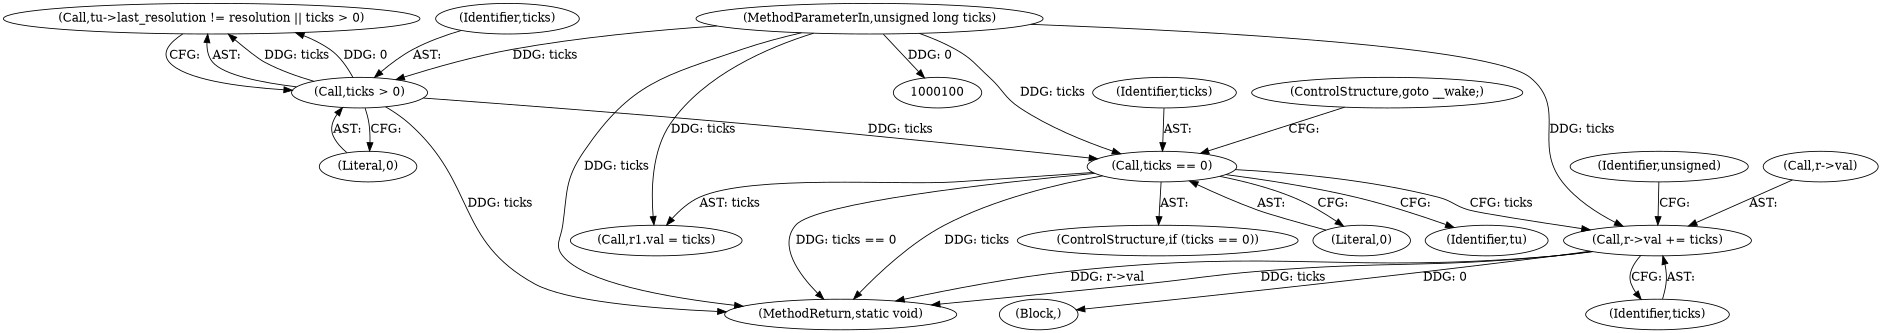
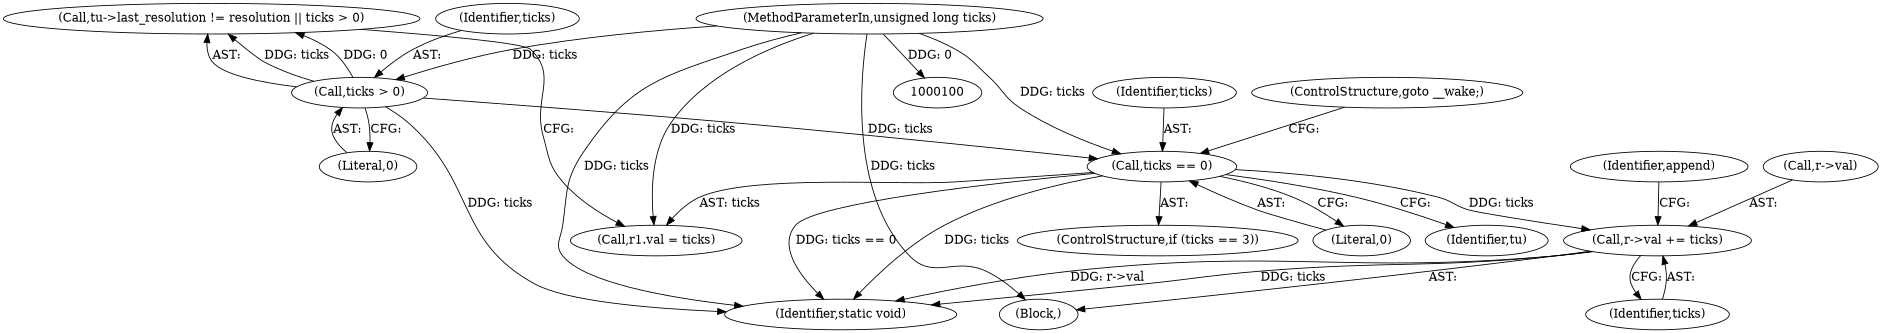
edge "(MethodParameterIn,unsigned long ticks)" -> "(Call,r->val += ticks)": now "(MethodParameterIn,unsigned long ticks)" -> "(Block,)"
edge "(Call,tu->last_resolution != resolution || ticks > 0)" -> "(Call,ticks > 0)": now "(Call,tu->last_resolution != resolution || ticks > 0)" -> "(Call,r1.val = ticks)"
node "(Identifier,unsigned)": label "(Identifier,unsigned)" -> "(Identifier,append)"
edge "(Call,ticks == 0)" -> "(Call,r->val += ticks)": label "CFG: ticks" -> "DDG: ticks"
node "(ControlStructure,if (ticks == 0))": label "(ControlStructure,if (ticks == 0))" -> "(ControlStructure,if (ticks == 3))"
edge "(Call,r->val += ticks)" -> "(Block,)": label "DDG: 0" -> "AST: "
node "(MethodReturn,static void)": label "(MethodReturn,static void)" -> "(Identifier,static void)"
